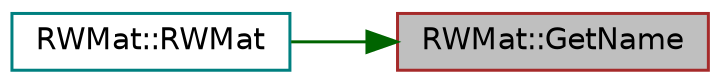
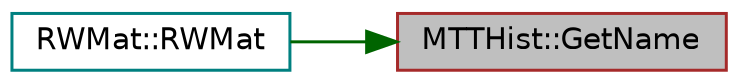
node "RWMat::GetName": label "RWMat::GetName" -> "MTTHist::GetName"
